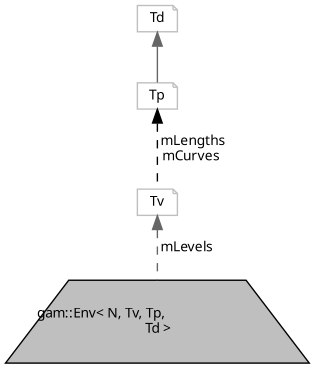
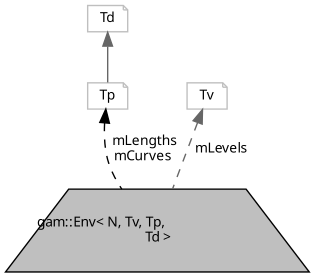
edge "Tv" -> "Tp": now "gam::Env< N, Tv, Tp, Td >" -> "Tp"
